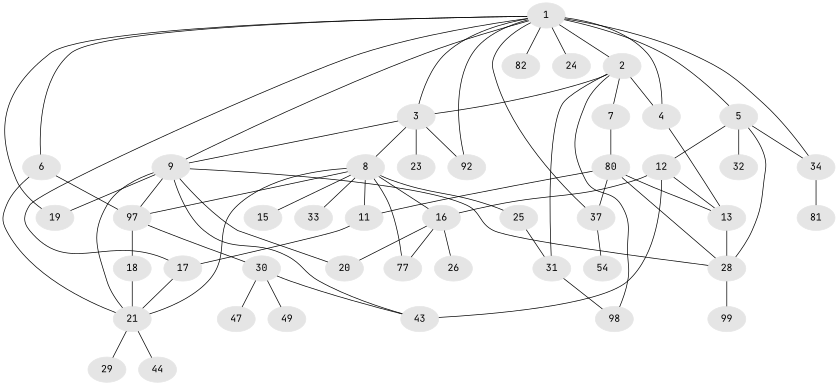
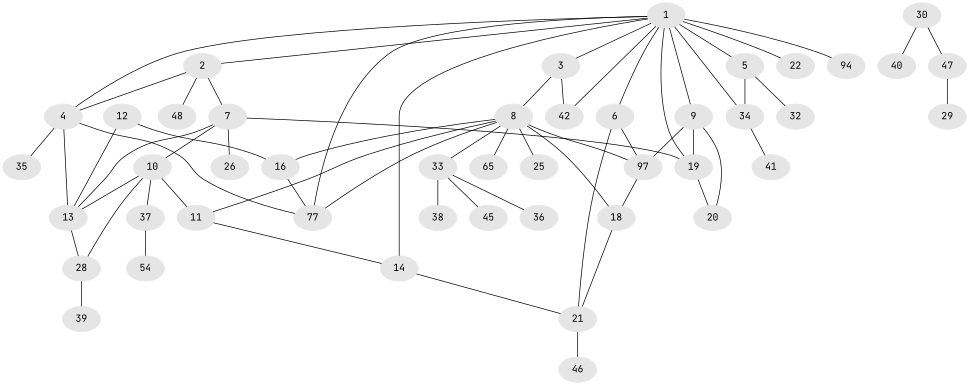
node "82": label "82" -> "22"
node "24": label "24" -> "94"
edge "2" -- "3": removed
edge "1" -- "37": now "1" -- "77"
edge "7" -- "19": added
edge "3" -- "9": removed
edge "5" -- "12": removed
edge "7" -- "13": added
edge "4" -- "77": added
node "35": added
node "23": removed
node "92": label "92" -> "42"
node "80": label "80" -> "10"
edge "5" -- "28": removed
edge "9" -- "28": removed
edge "8" -- "21": now "8" -- "18"
node "15": label "15" -> "65"
node "38": added
node "45": added
node "36": added
node "81": label "81" -> "41"
edge "9" -- "21": removed
edge "16" -- "20": now "19" -- "20"
edge "16" -- "26": now "7" -- "26"
edge "97" -- "30": removed
node "17": label "17" -> "14"
node "31": removed
node "49": label "49" -> "40"
node "43": removed
node "98": label "98" -> "48"
node "99": label "99" -> "39"
edge "21" -- "29": now "47" -- "29"
node "44": label "44" -> "46"
